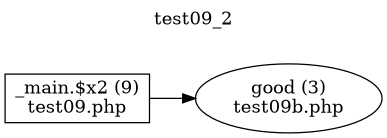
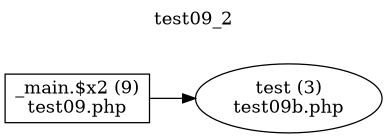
node "good (3) test09b.php": label "good (3) test09b.php" -> "test (3) test09b.php"
